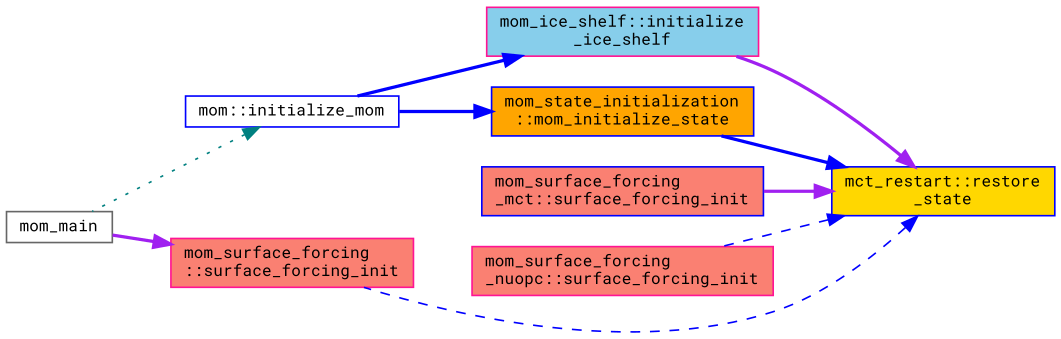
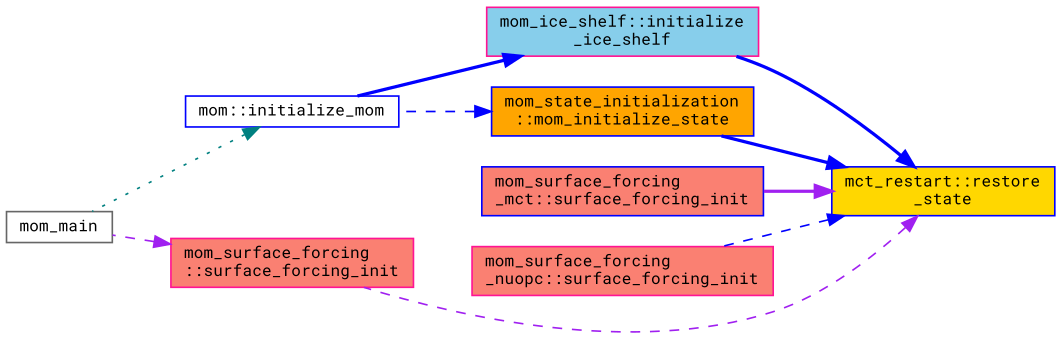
edge "mom_ice_shelf::initialize _ice_shelf" -> "mct_restart::restore _state": color purple -> blue
edge "mom::initialize_mom" -> "mom_state_initialization ::mom_initialize_state": style bold -> dashed
edge "mom_main" -> "mom_surface_forcing ::surface_forcing_init": style bold -> dashed
edge "mom_surface_forcing ::surface_forcing_init" -> "mct_restart::restore _state": color blue -> purple
